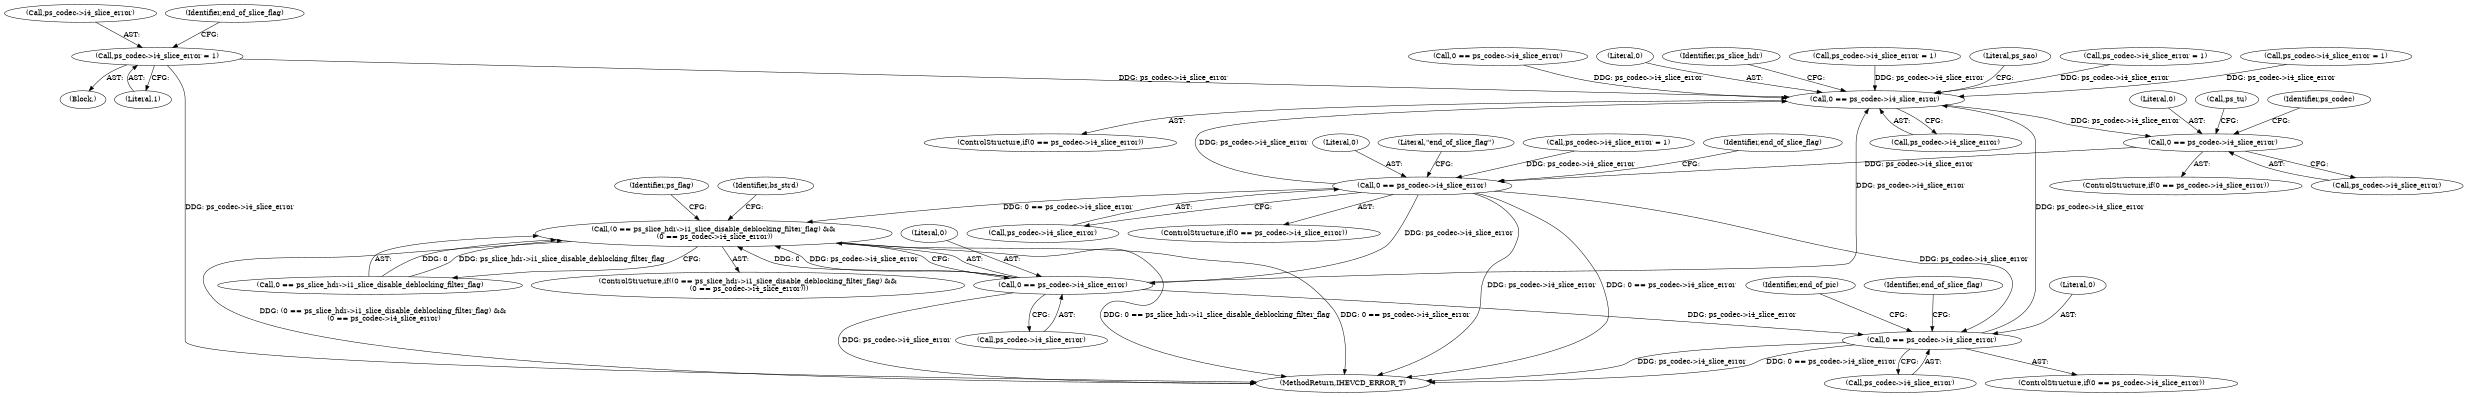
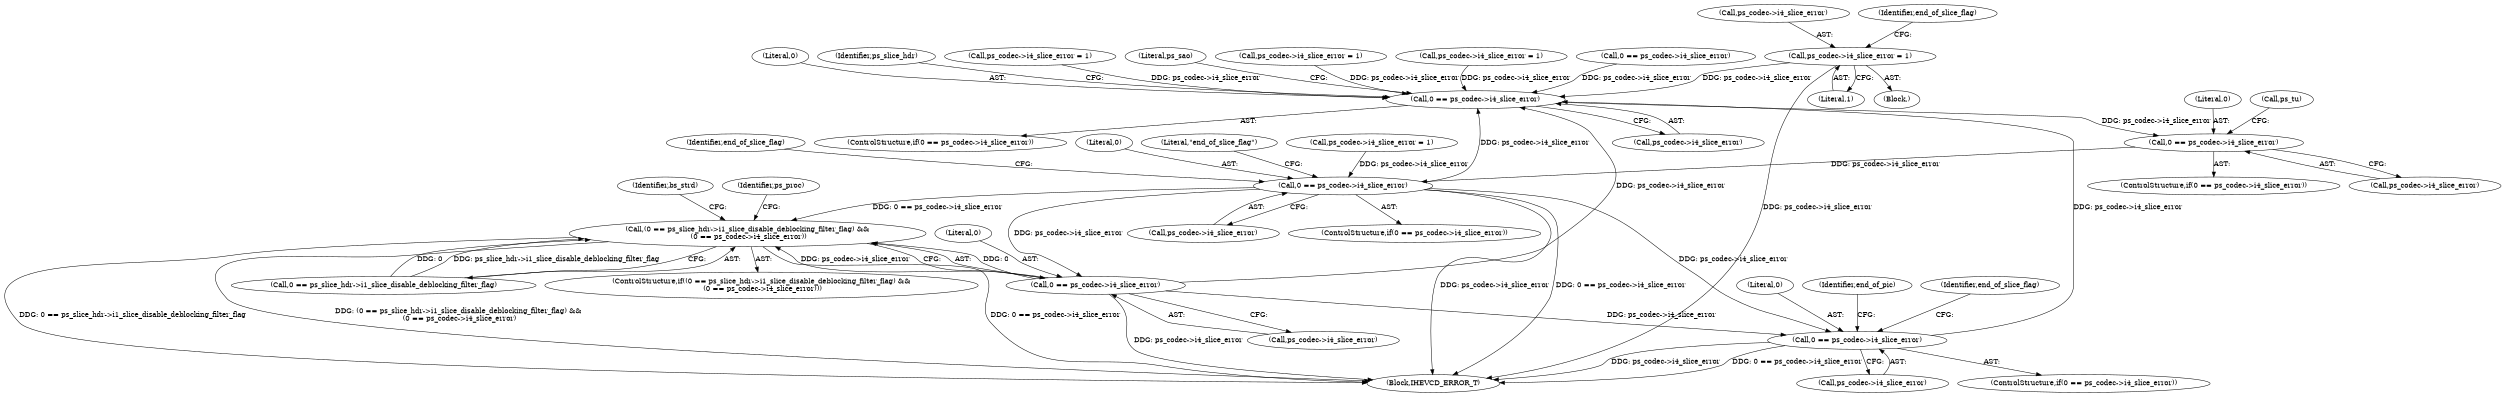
node "(Identifier,ps_codec)": removed
node "(Identifier,ps_flag)": label "(Identifier,ps_flag)" -> "(Identifier,ps_proc)"
node "(MethodReturn,IHEVCD_ERROR_T)": label "(MethodReturn,IHEVCD_ERROR_T)" -> "(Block,IHEVCD_ERROR_T)"
